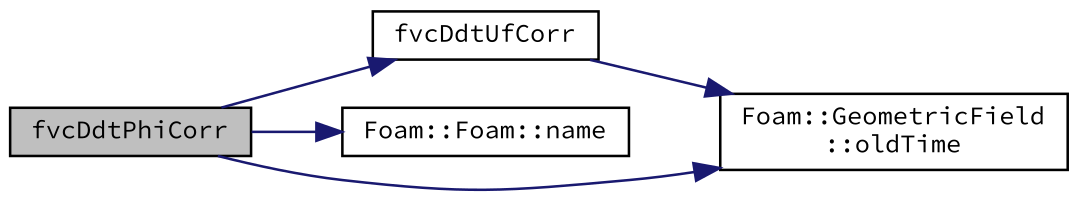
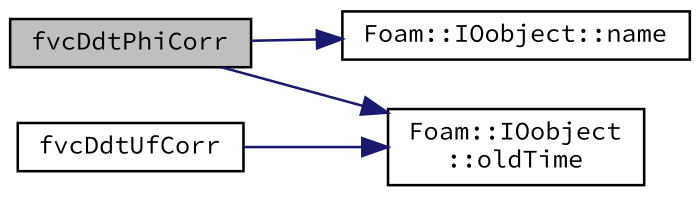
edge "fvcDdtPhiCorr" -> "fvcDdtUfCorr": removed
node "Foam::Foam::name": label "Foam::Foam::name" -> "Foam::IOobject::name"
node "Foam::GeometricField ::oldTime": label "Foam::GeometricField ::oldTime" -> "Foam::IOobject ::oldTime"
